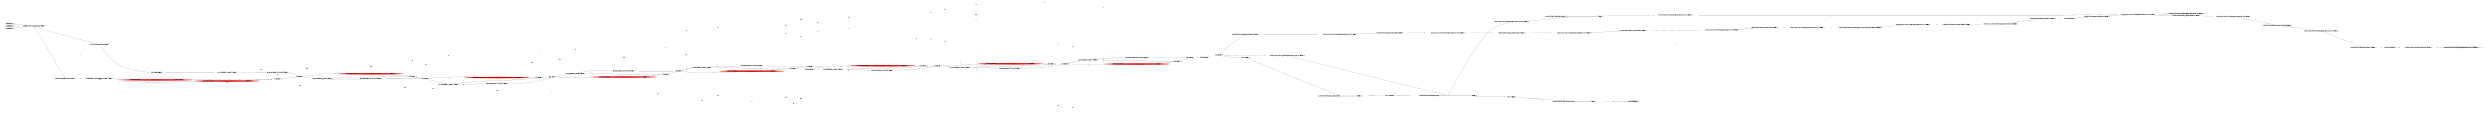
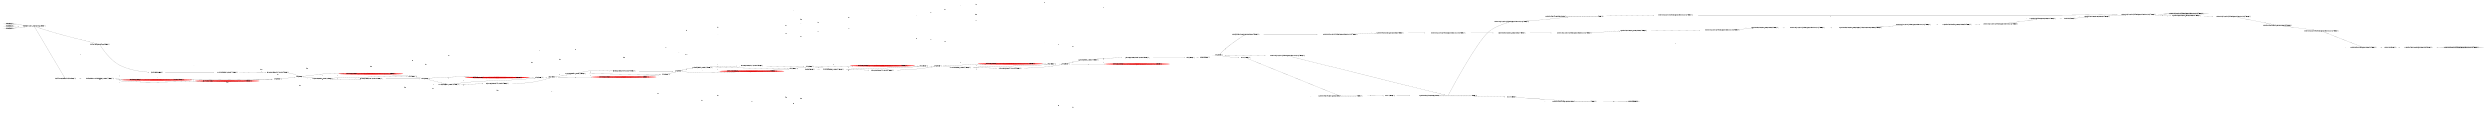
node "rm.build().apply()@@@28@@@['1', '1', '0']": removed
